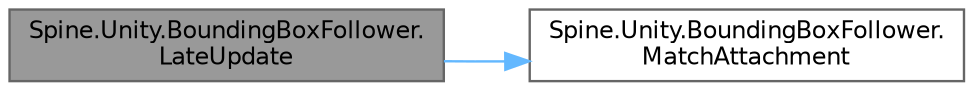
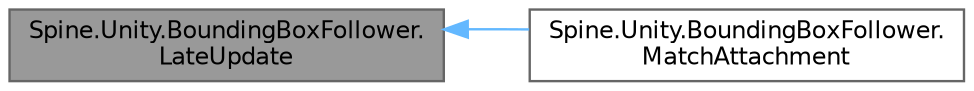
edge "Spine.Unity.BoundingBoxFollower. LateUpdate" -> "Spine.Unity.BoundingBoxFollower. MatchAttachment": reversed
